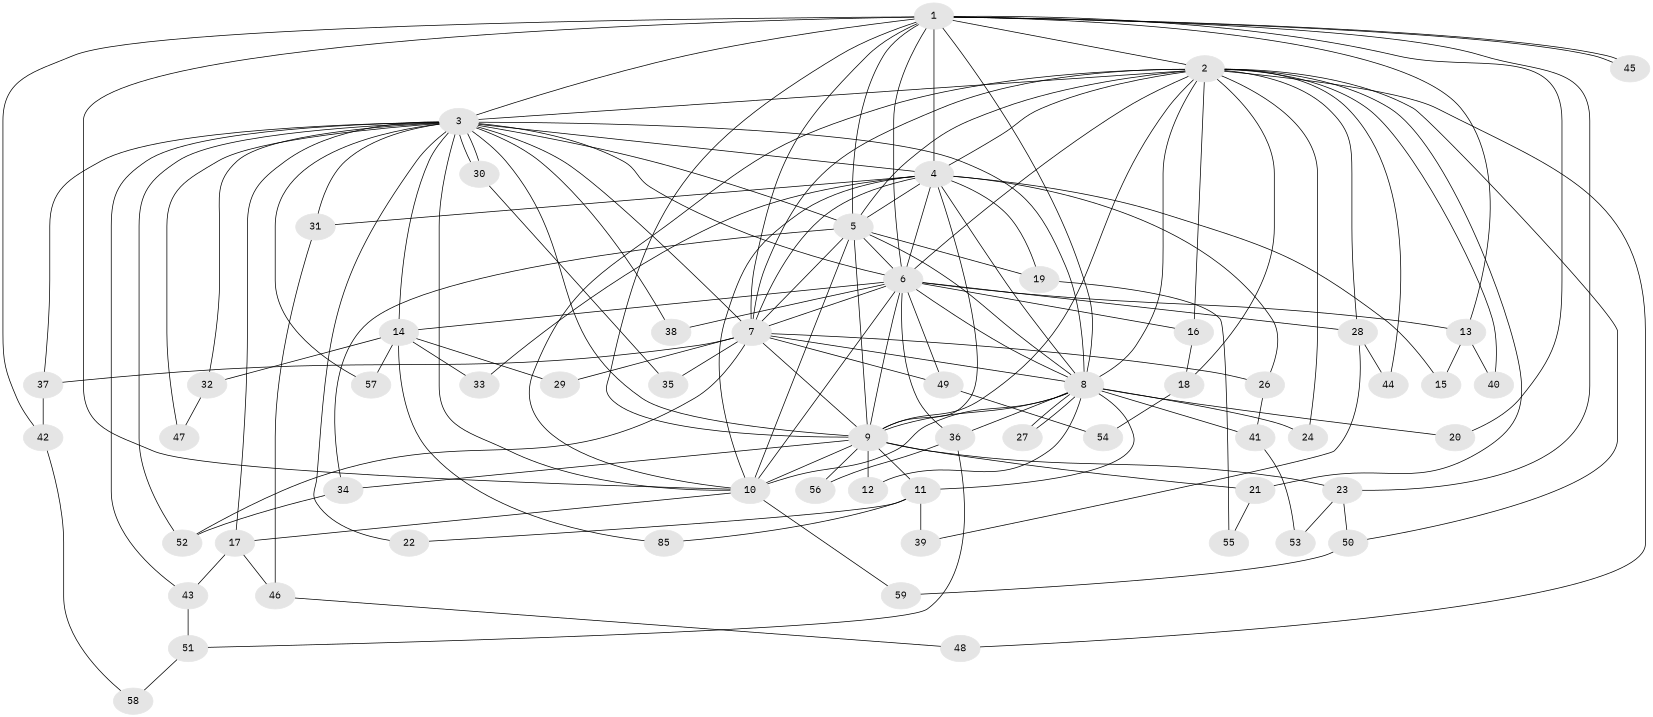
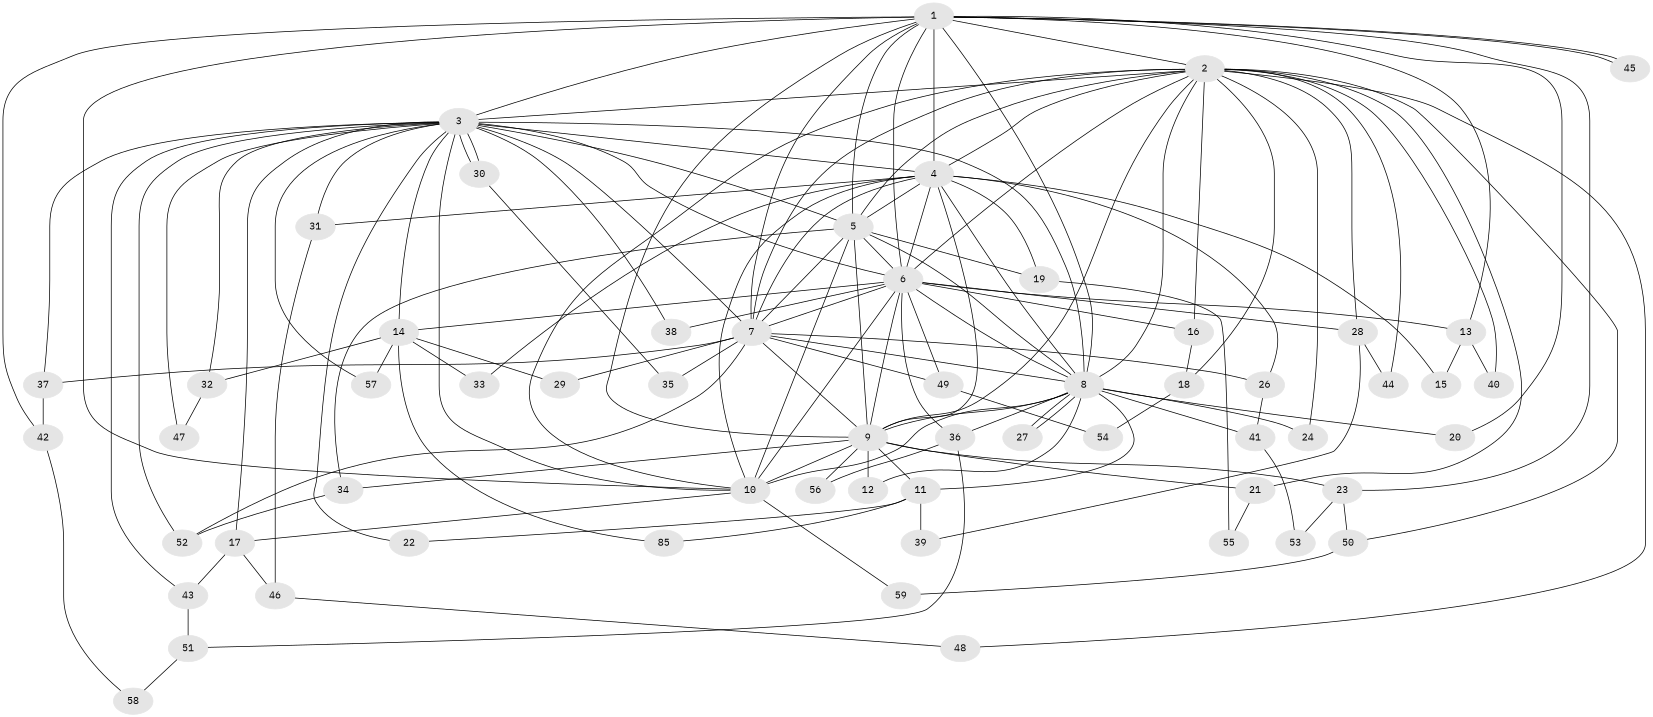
edge "3" -- "9": removed
